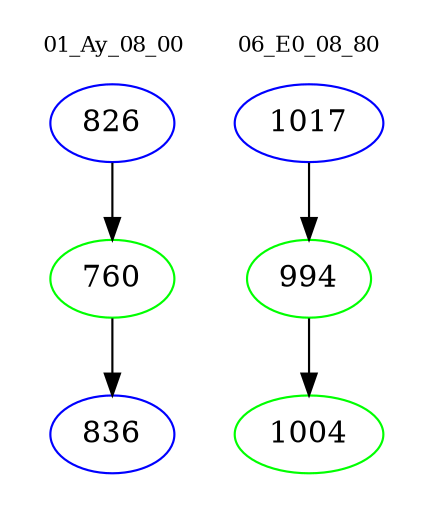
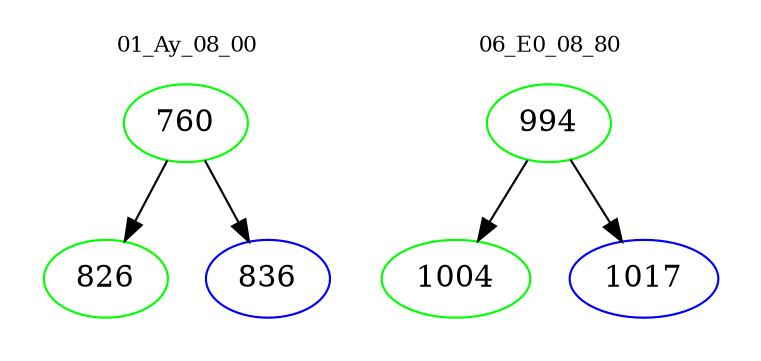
node "826": color blue -> green
edge "826" -> "760": reversed
edge "1017" -> "994": reversed
